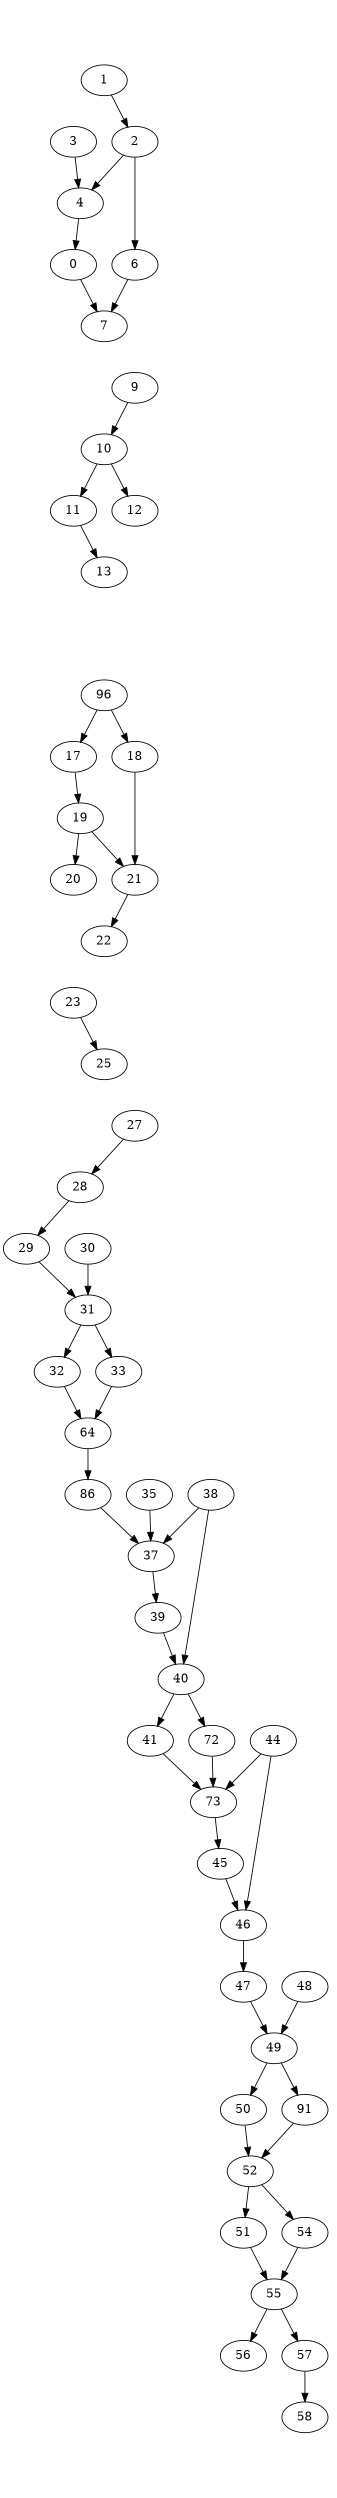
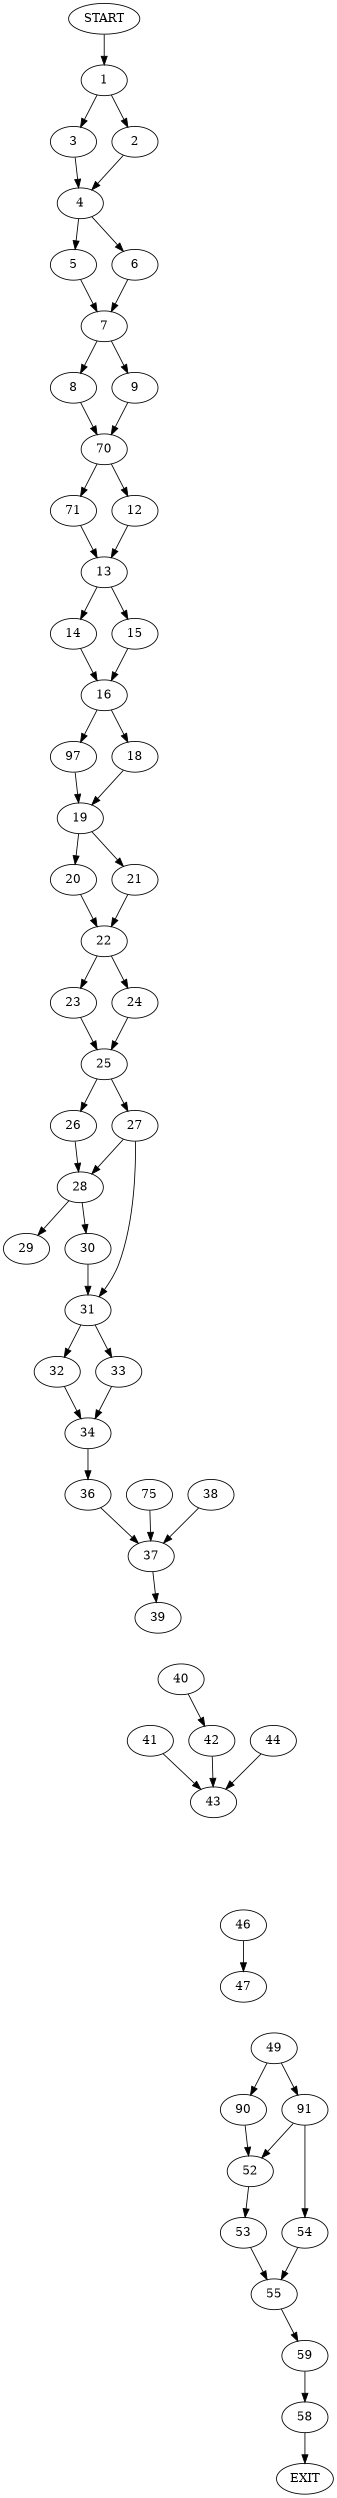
node "START": added
edge "1" -> "3": added
edge "2" -> "6": now "4" -> "6"
node "0": label "0" -> "5"
edge "7" -> "9": added
node "8": added
node "10": label "10" -> "70"
node "11": label "11" -> "71"
edge "12" -> "13": added
node "14": added
node "15": added
node "96": label "96" -> "16"
node "17": label "17" -> "97"
edge "18" -> "21": now "18" -> "19"
edge "20" -> "22": added
edge "22" -> "23": added
node "24": added
edge "25" -> "27": added
node "26": added
edge "28" -> "30": added
edge "29" -> "31": now "27" -> "31"
node "64": label "64" -> "34"
node "86": label "86" -> "36"
node "35": label "35" -> "75"
edge "38" -> "40": removed
edge "39" -> "40": removed
edge "40" -> "41": removed
node "72": label "72" -> "42"
node "73": label "73" -> "43"
edge "44" -> "46": removed
node "45": removed
node "48": removed
edge "47" -> "49": removed
node "50": label "50" -> "90"
edge "52" -> "54": now "91" -> "54"
node "51": label "51" -> "53"
node "56": removed
node "57": label "57" -> "59"
node "EXIT": added
